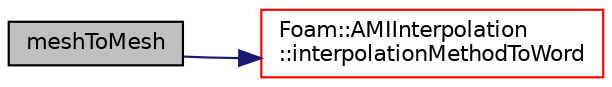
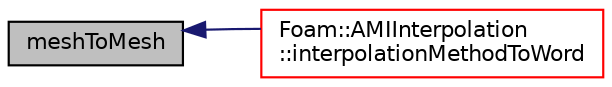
edge "meshToMesh" -> "Foam::AMIInterpolation ::interpolationMethodToWord": reversed
